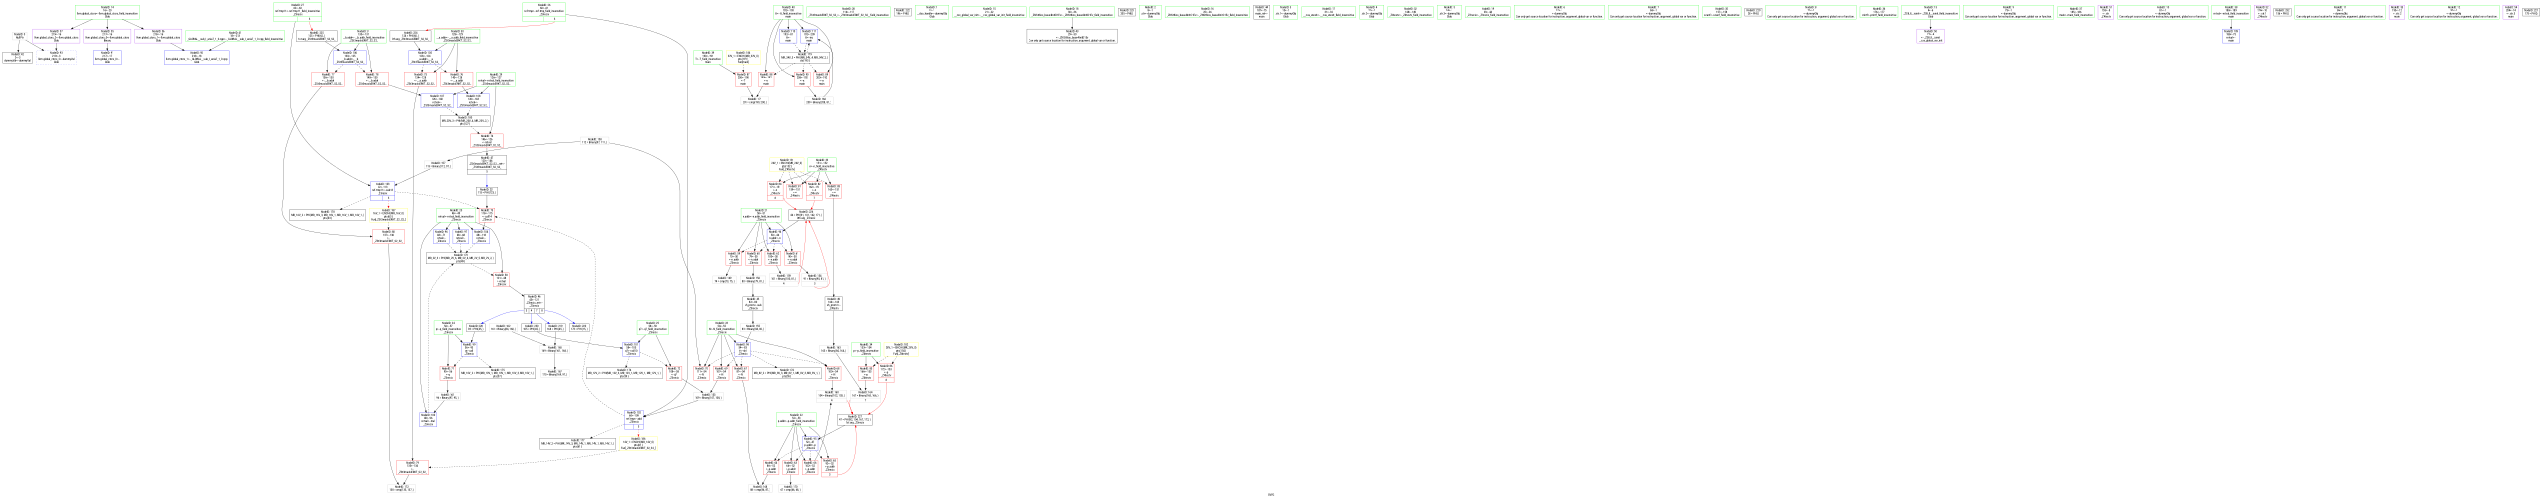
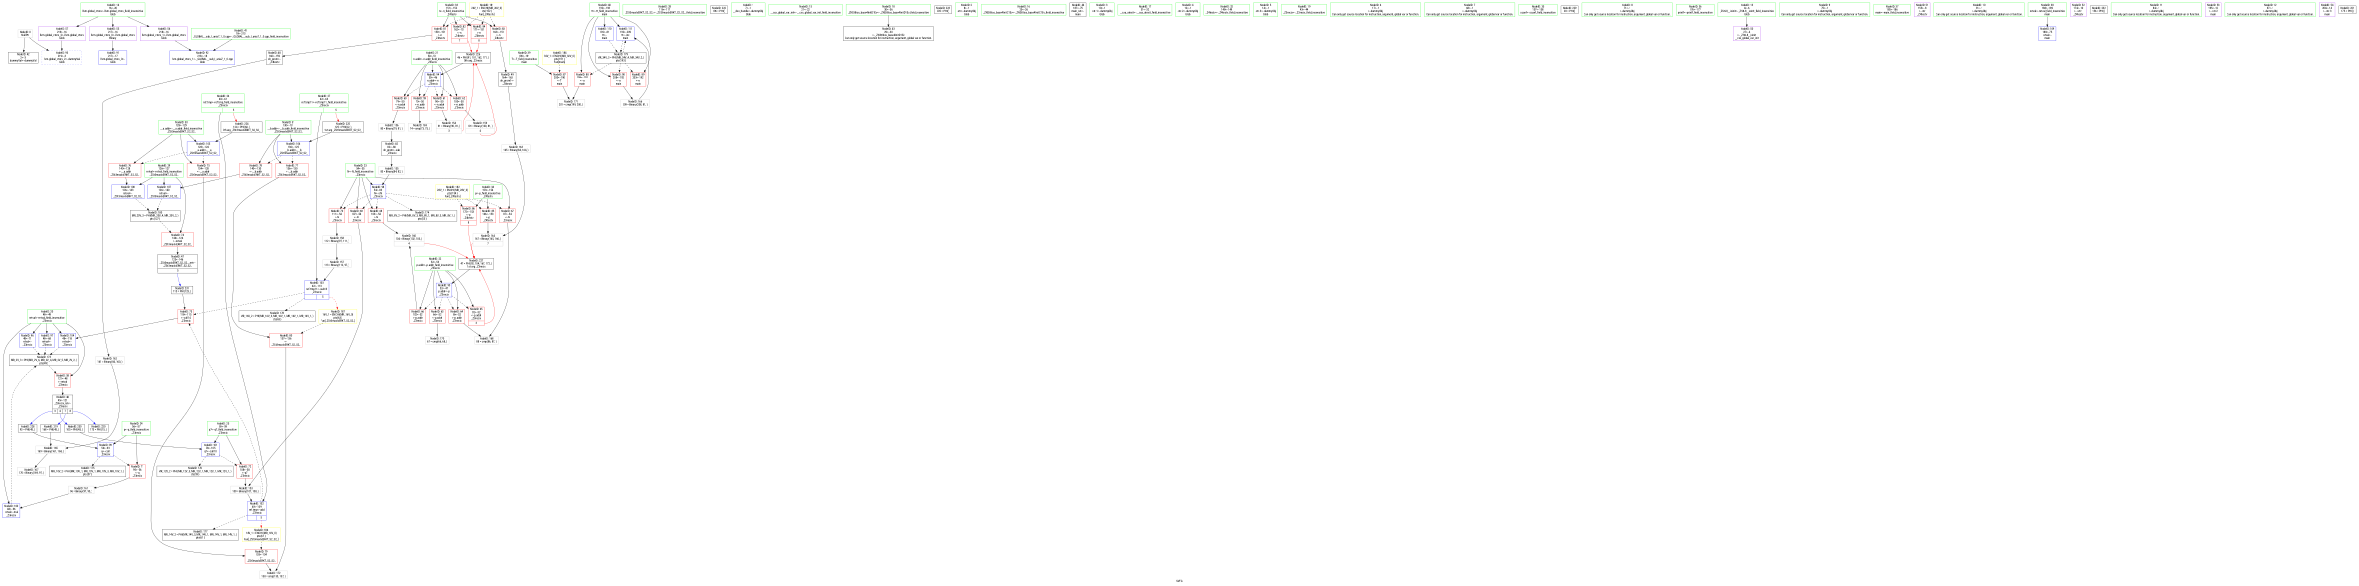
node "NodeID: 48": added
edge "NodeID: 158" -> "NodeID: 70": reversed
